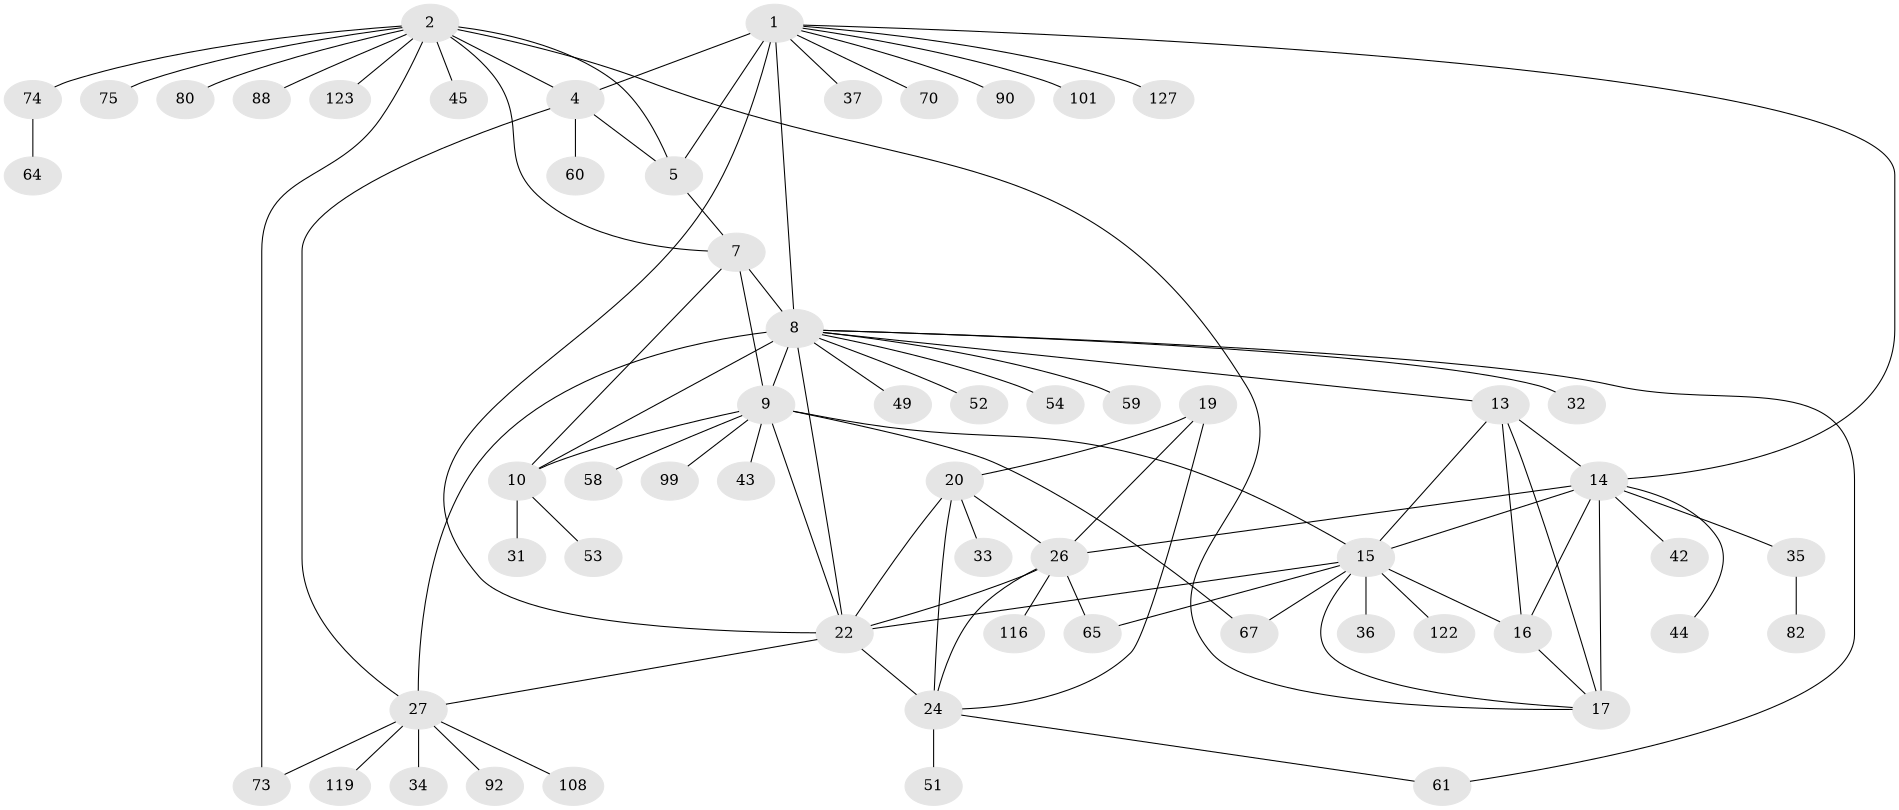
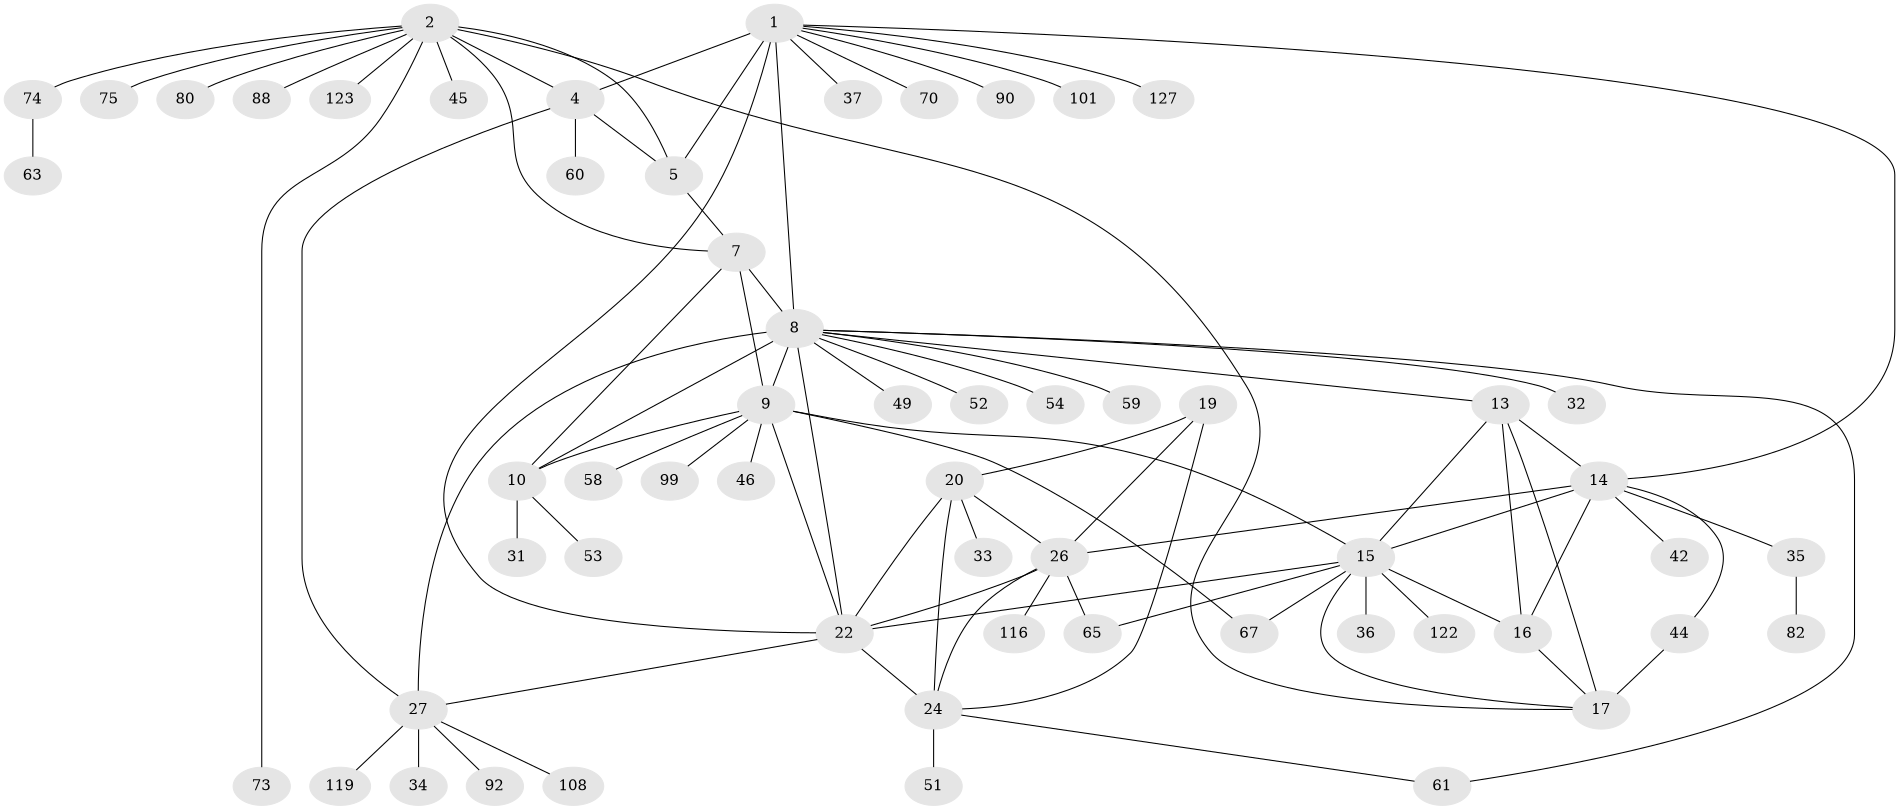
node "64": label "64" -> "63"
node "43": label "43" -> "46"
edge "14" -- "17": now "44" -- "17"
edge "27" -- "73": removed
